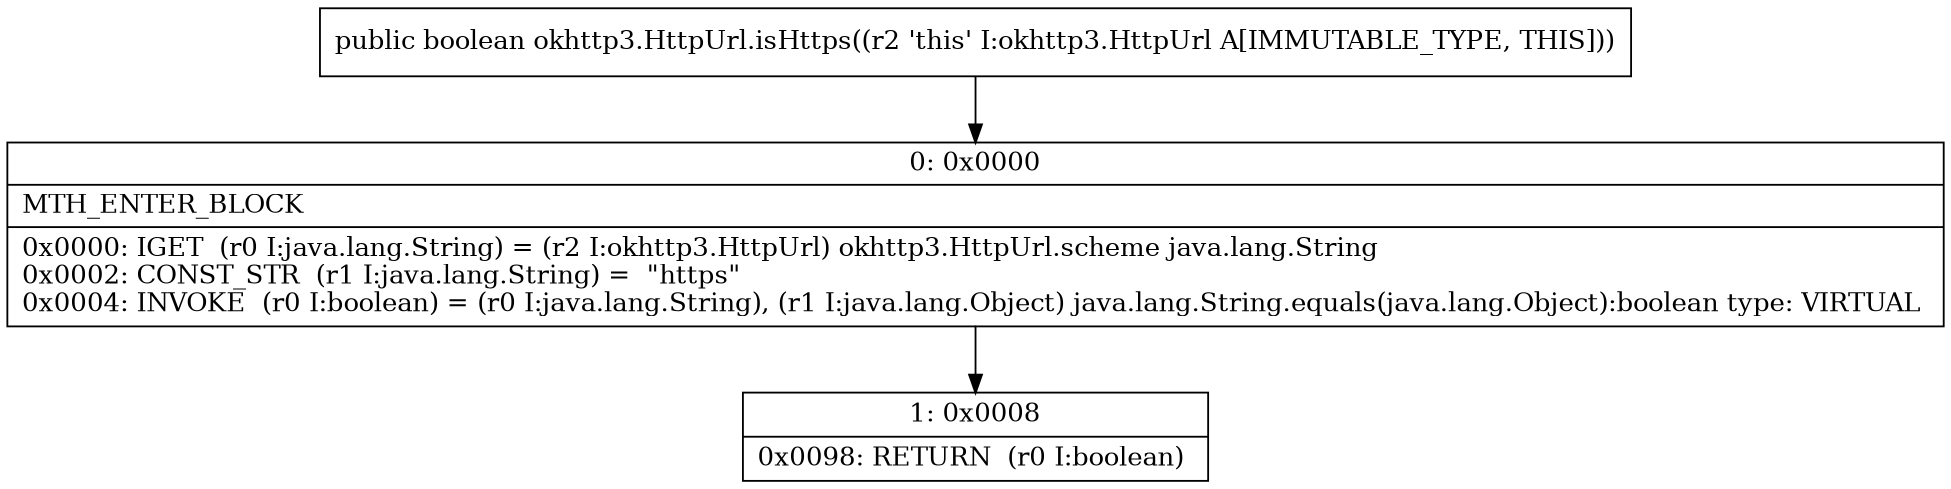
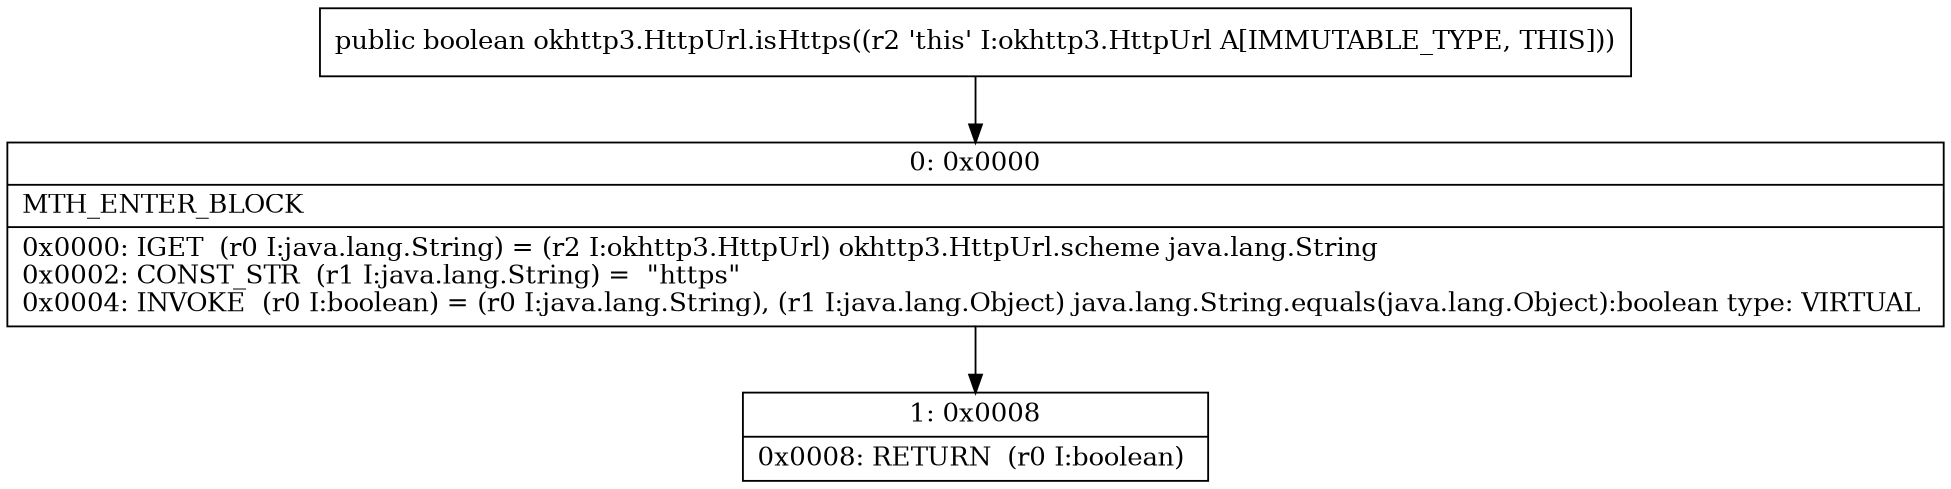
node "1: 0x0008": text "0x0098: RETURN  (r0 I:boolean)" -> "0x0008: RETURN  (r0 I:boolean)"
